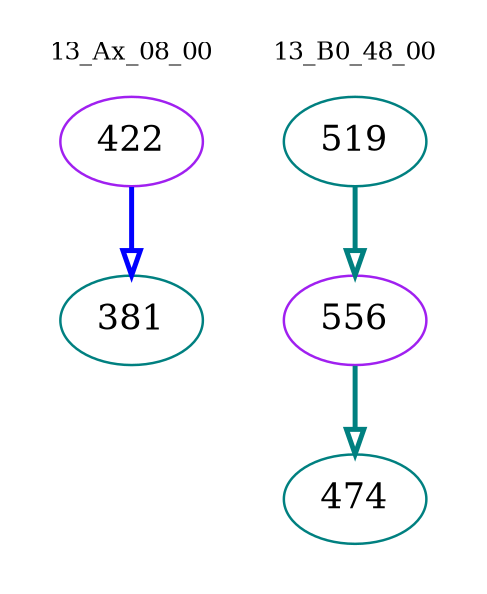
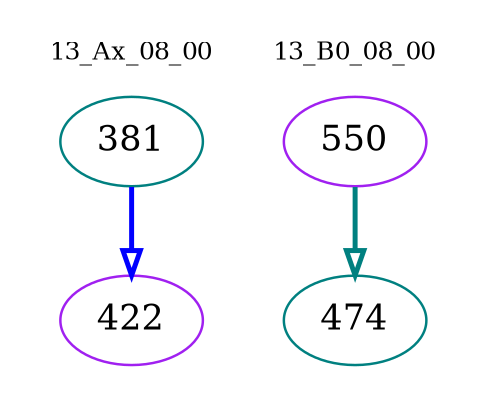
cluster "13_B0_48_00": label "13_B0_48_00" -> "13_B0_08_00"
node "519": removed
edge "422" -> "381": reversed
node "556": label "556" -> "550"
